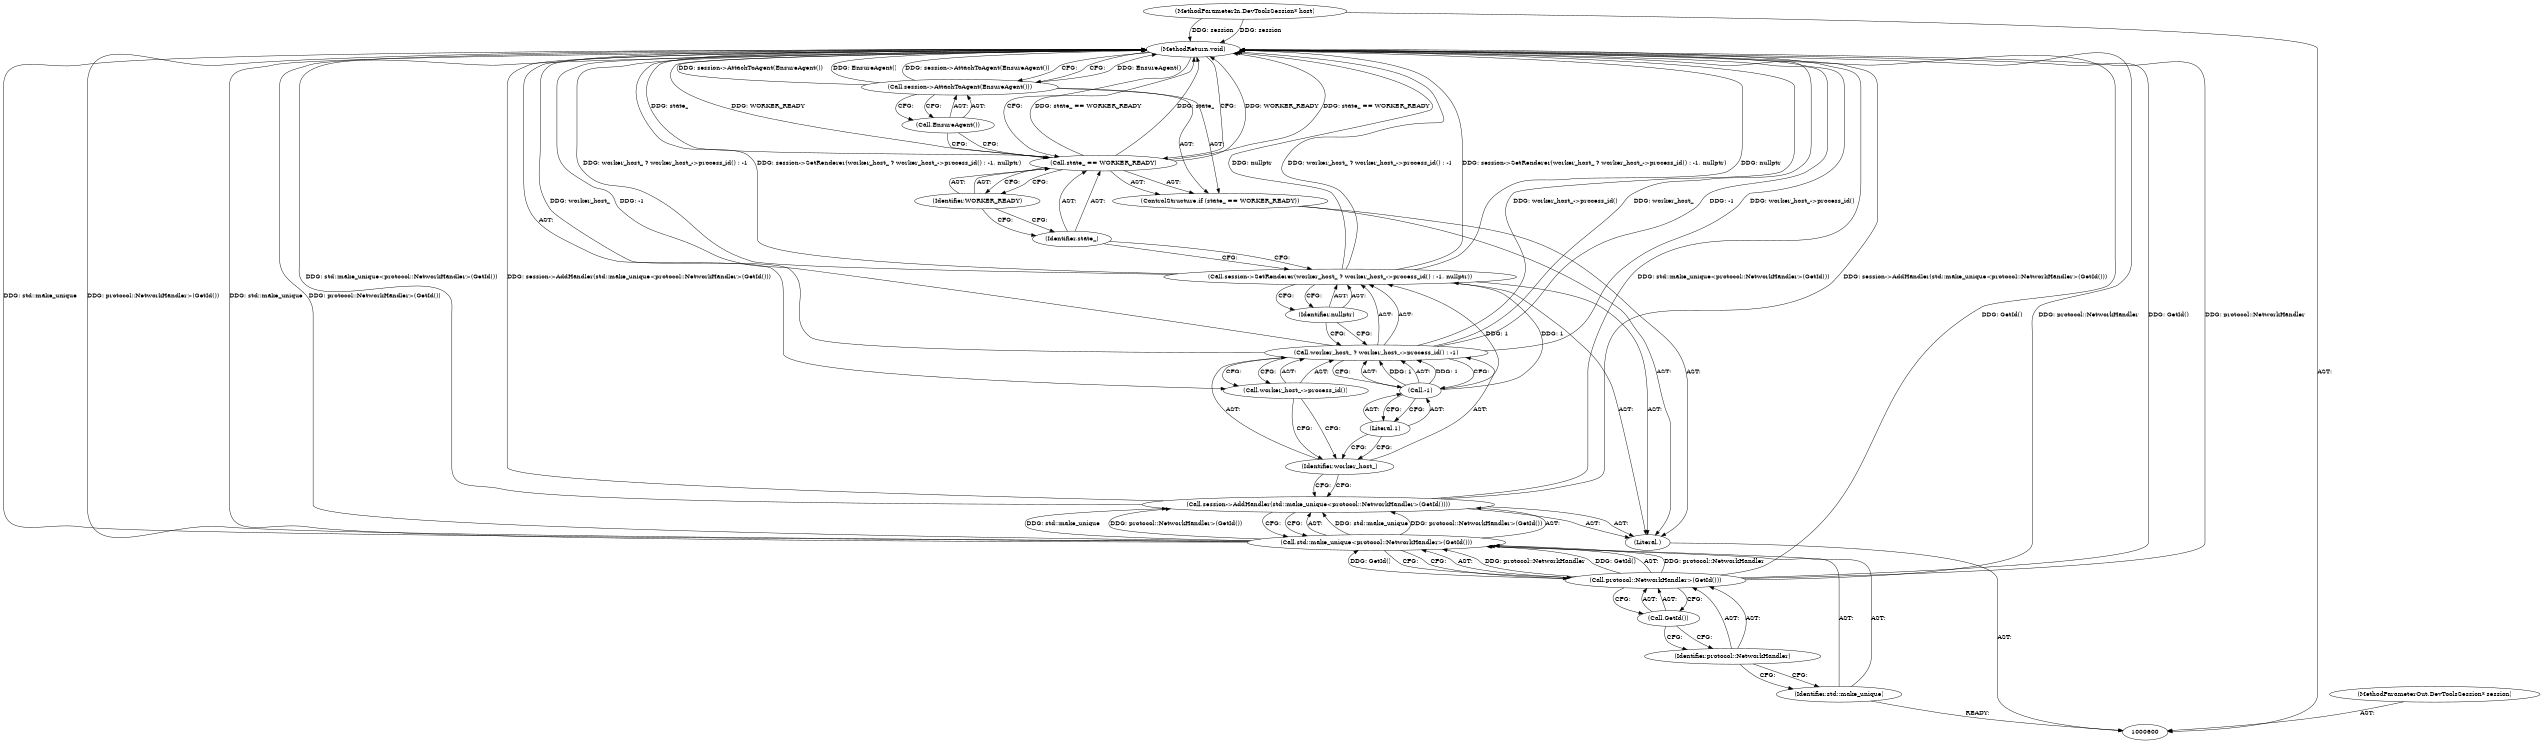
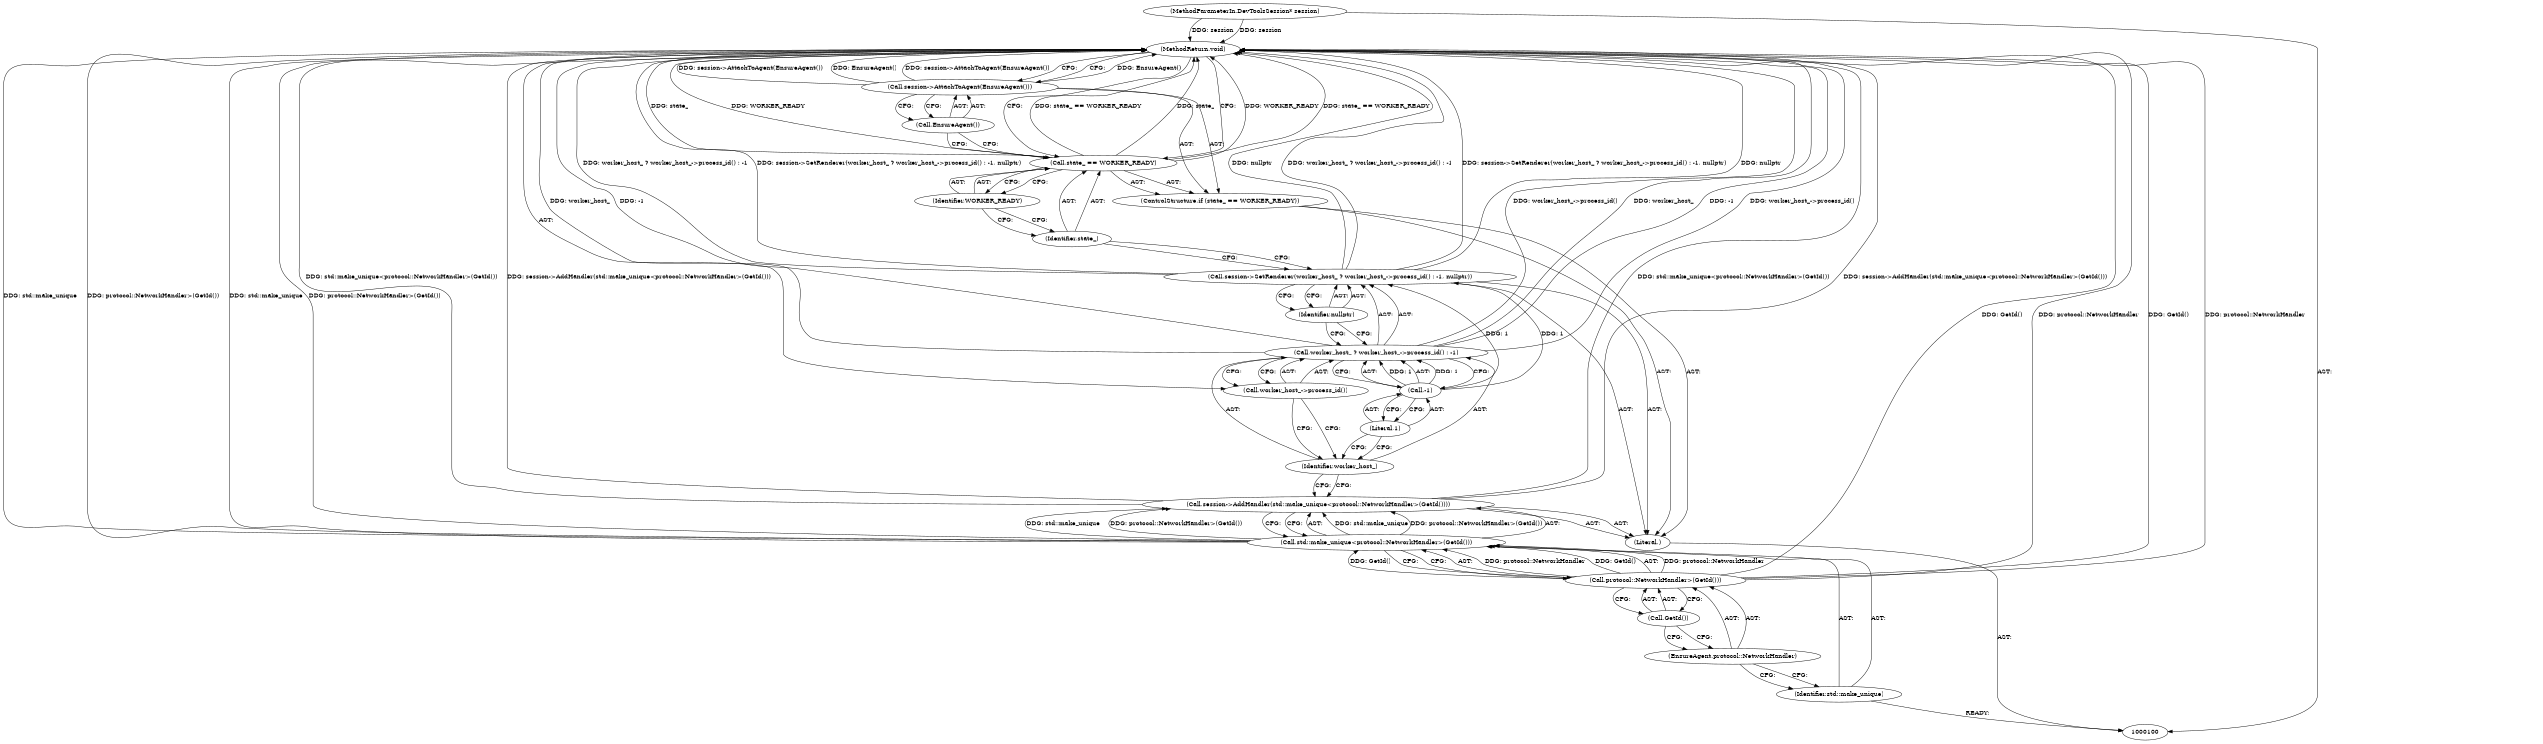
node "(MethodParameterIn,DevToolsSession* host)": label "(MethodParameterIn,DevToolsSession* host)" -> "(MethodParameterIn,DevToolsSession* session)"
node "(Identifier,protocol::NetworkHandler)": label "(Identifier,protocol::NetworkHandler)" -> "(EnsureAgent,protocol::NetworkHandler)"
node "(MethodParameterOut,DevToolsSession* session)": removed
node "1000600": label "1000600" -> "1000100"
